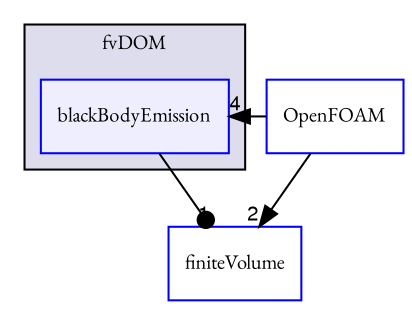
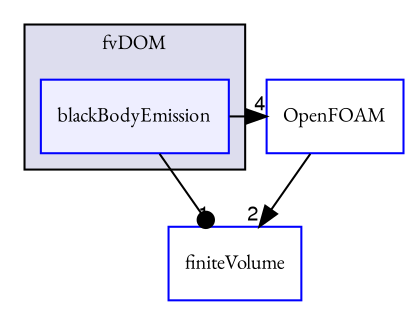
edge "OpenFOAM" -> "blackBodyEmission": reversed
